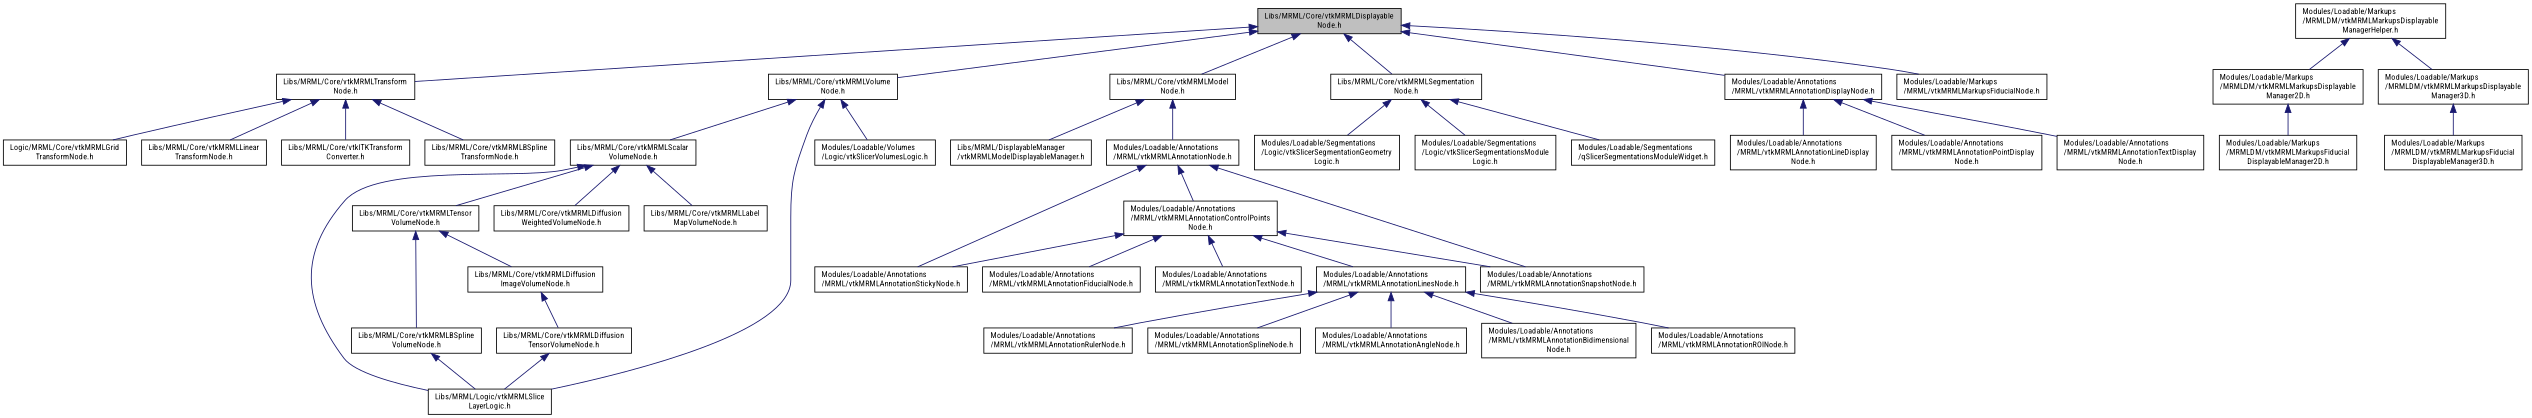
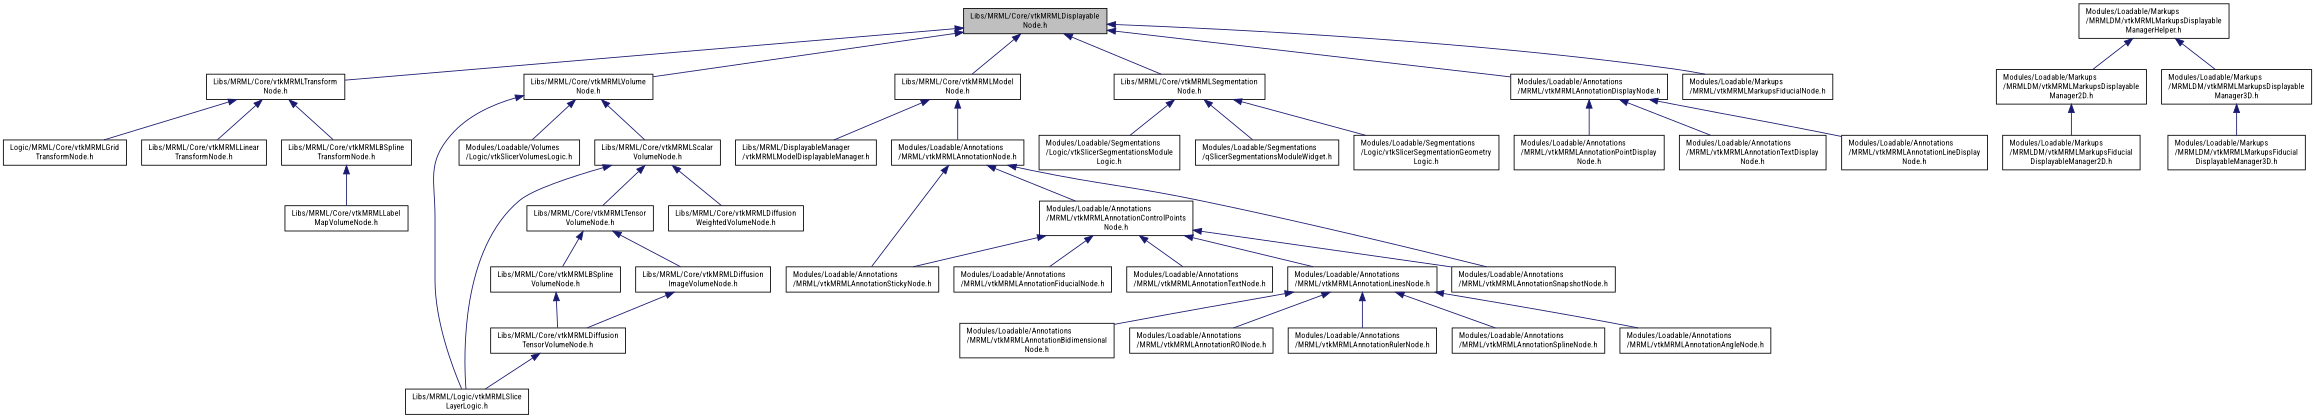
node "Libs/MRML/Core/vtkITKTransform Converter.h": removed
edge "Libs/MRML/Core/vtkMRMLLabel MapVolumeNode.h" -> "Libs/MRML/Core/vtkMRMLScalar VolumeNode.h": now "Libs/MRML/Core/vtkMRMLLabel MapVolumeNode.h" -> "Libs/MRML/Core/vtkMRMLBSpline TransformNode.h"
edge "Libs/MRML/Logic/vtkMRMLSlice LayerLogic.h" -> "Libs/MRML/Core/vtkMRMLBSpline VolumeNode.h": now "Libs/MRML/Core/vtkMRMLDiffusion TensorVolumeNode.h" -> "Libs/MRML/Core/vtkMRMLBSpline VolumeNode.h"
